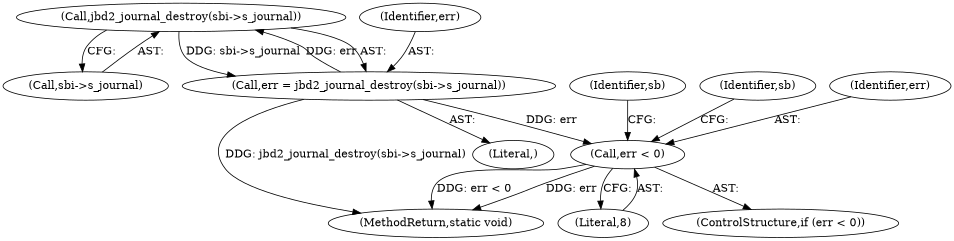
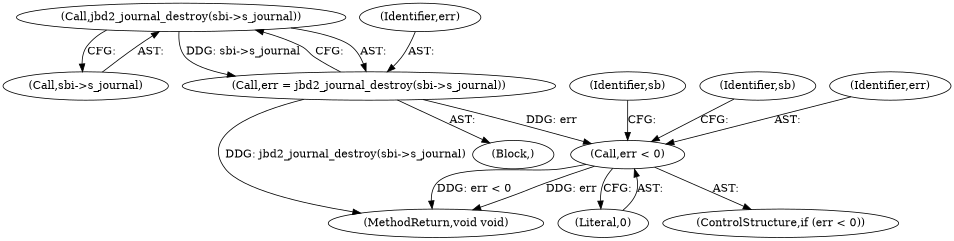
edge "(Call,err = jbd2_journal_destroy(sbi->s_journal))" -> "(Call,jbd2_journal_destroy(sbi->s_journal))": label "DDG: err" -> "CFG: "
node "(Literal,)": label "(Literal,)" -> "(Block,)"
node "(MethodReturn,static void)": label "(MethodReturn,static void)" -> "(MethodReturn,void void)"
node "(Literal,8)": label "(Literal,8)" -> "(Literal,0)"
